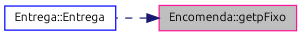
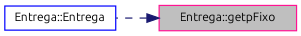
node "Encomenda::getpFixo": label "Encomenda::getpFixo" -> "Entrega::getpFixo"
